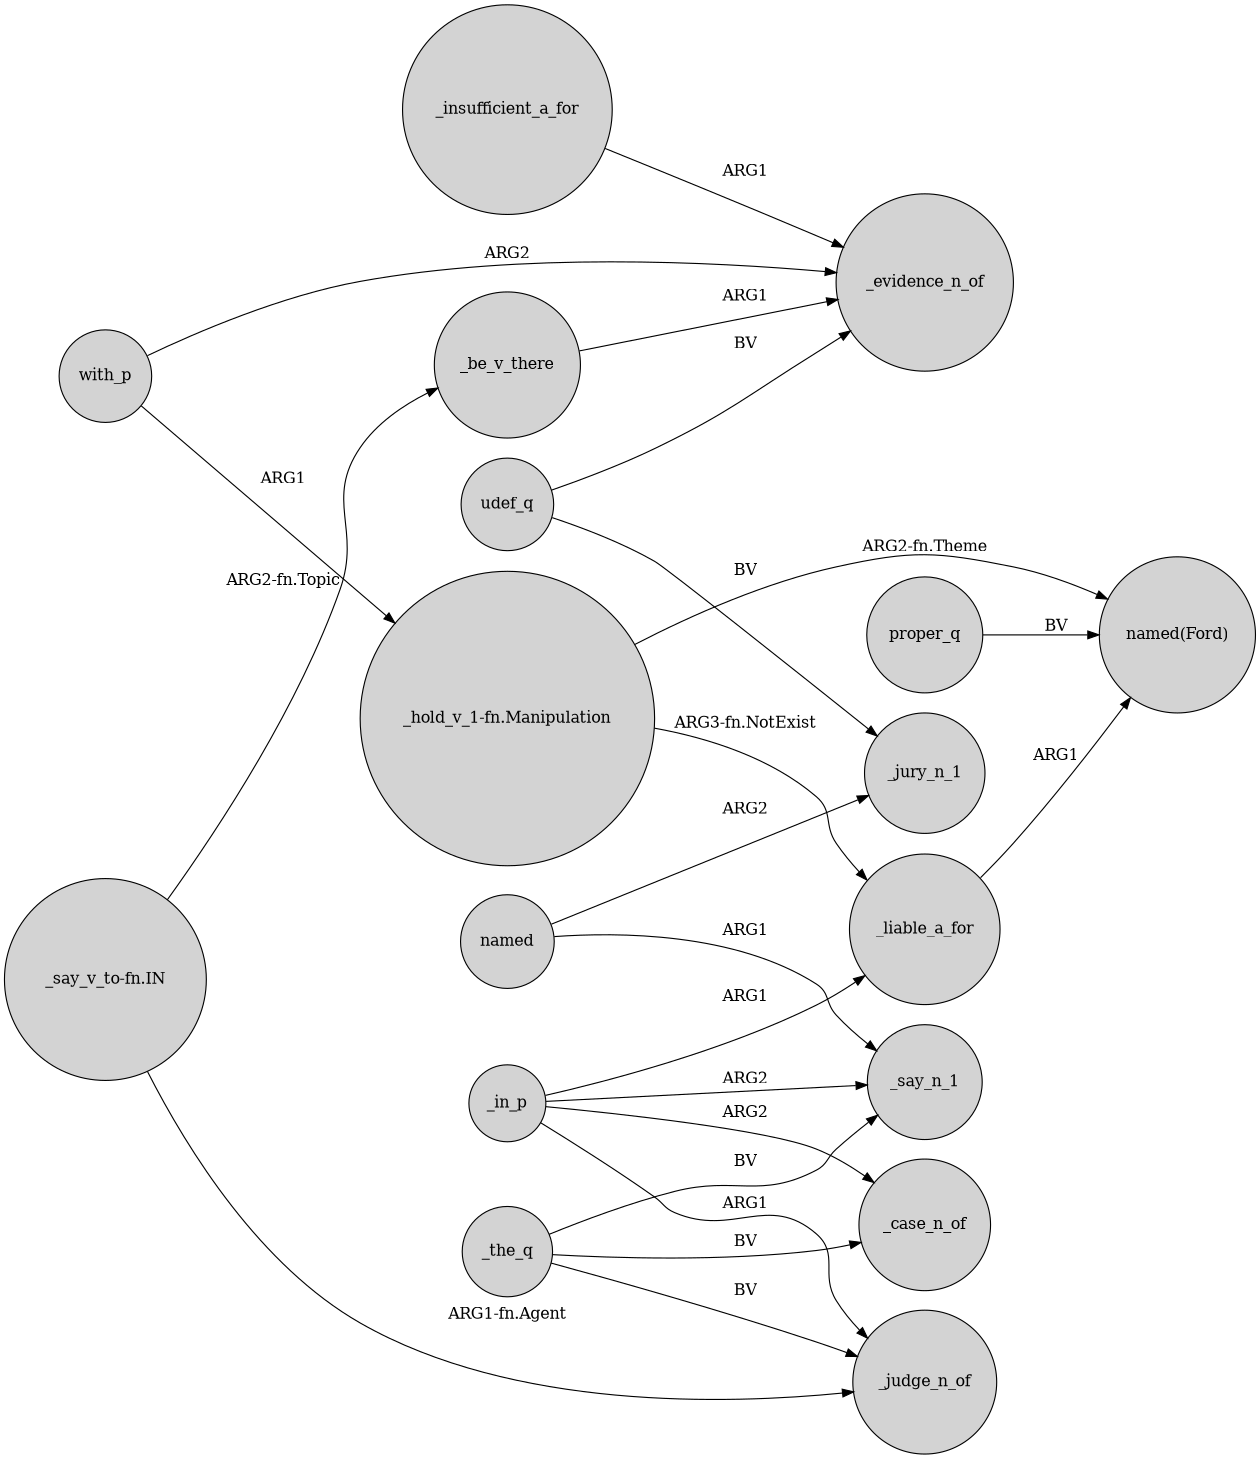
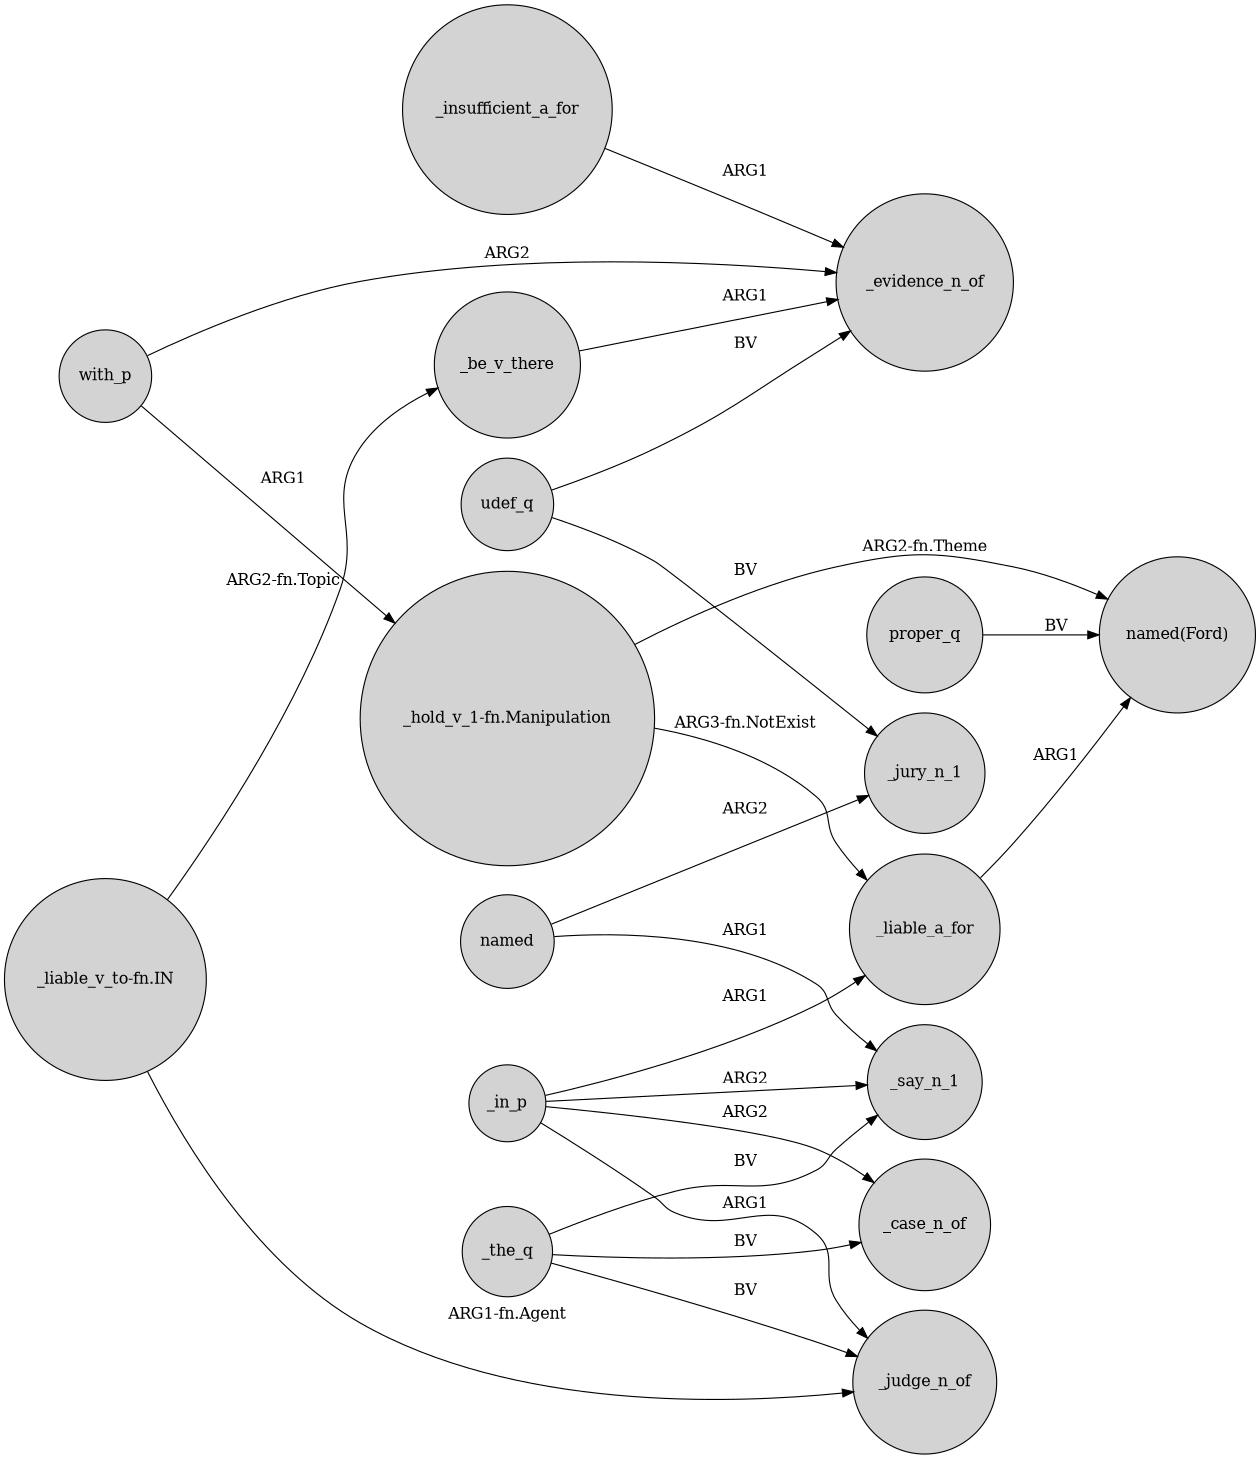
node "_say_v_to-fn.IN": label "_say_v_to-fn.IN" -> "_liable_v_to-fn.IN"
